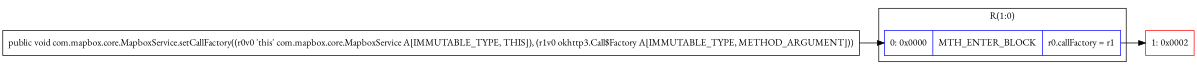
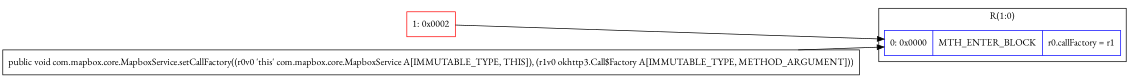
edge "0: 0x0000" -> "1: 0x0002": reversed
